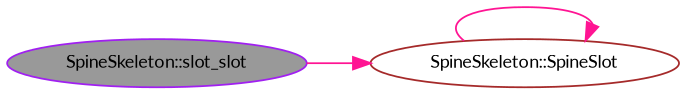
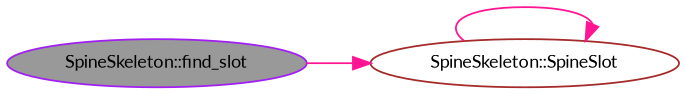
node "SpineSkeleton::slot_slot": label "SpineSkeleton::slot_slot" -> "SpineSkeleton::find_slot"
